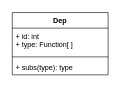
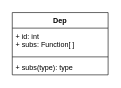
node "+ id: int + type: Function[ ]": label "+ id: int + type: Function[ ]" -> "+ id: int + subs: Function[ ]"
